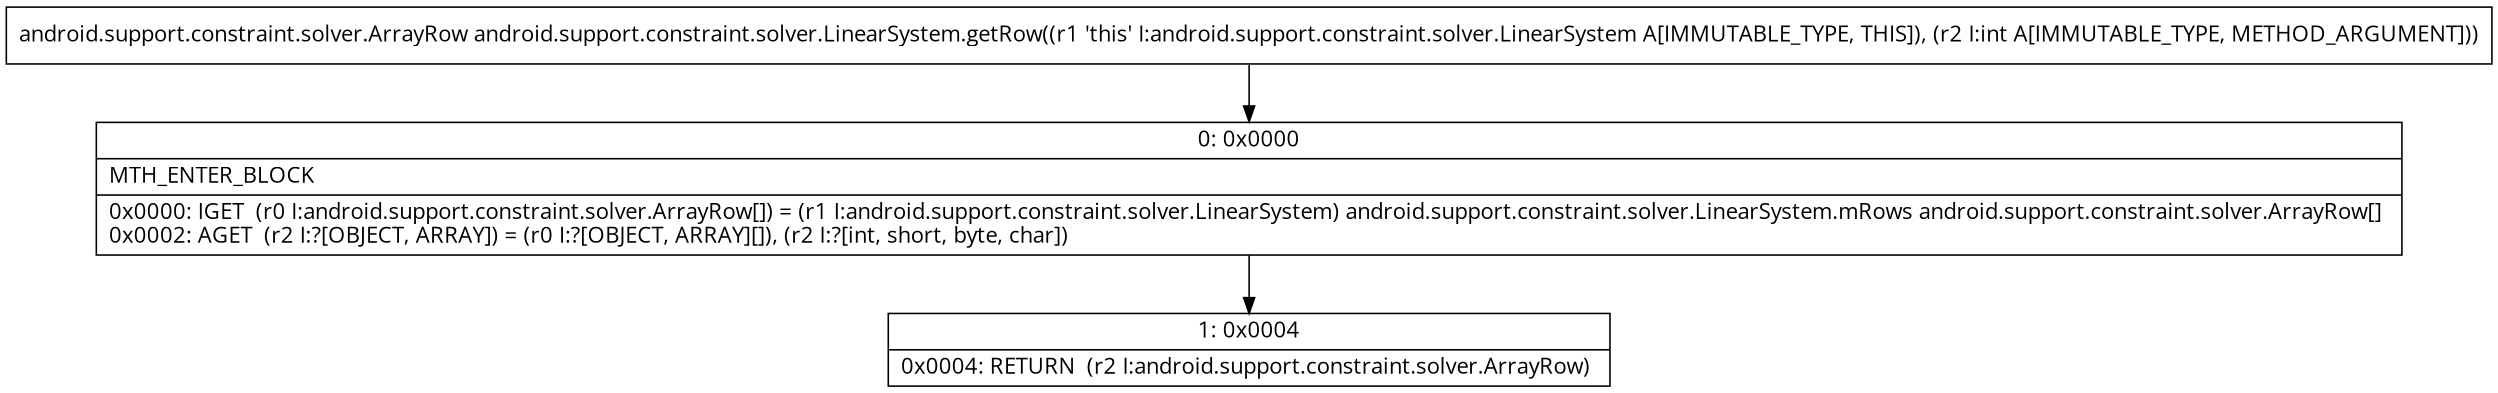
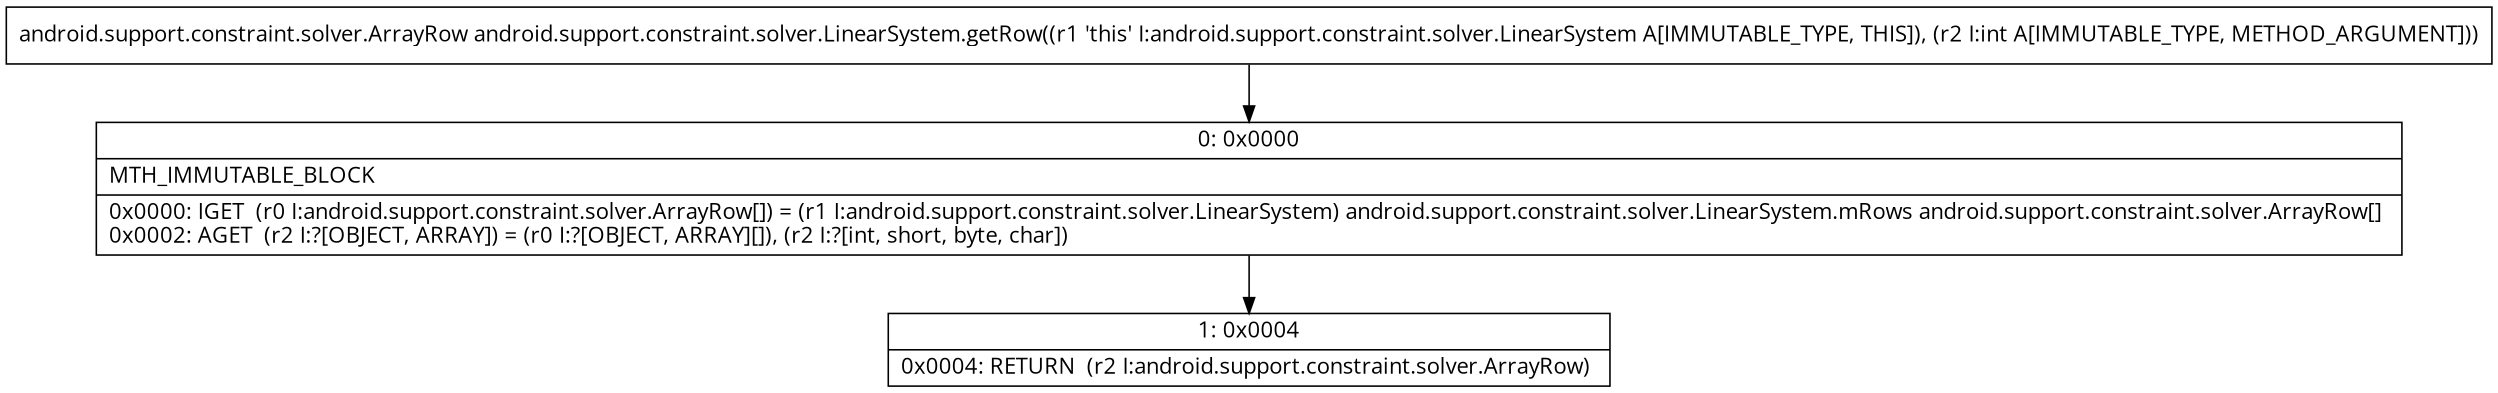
node "0: 0x0000": text "MTH_ENTER_BLOCK" -> "MTH_IMMUTABLE_BLOCK"
